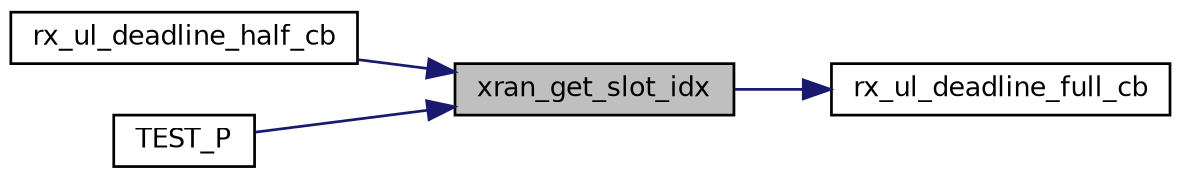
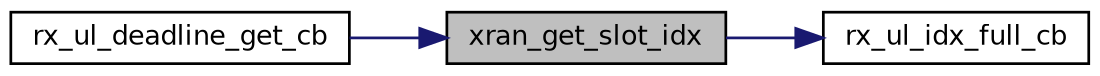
node "rx_ul_deadline_half_cb": label "rx_ul_deadline_half_cb" -> "rx_ul_deadline_get_cb"
node "rx_ul_deadline_full_cb": label "rx_ul_deadline_full_cb" -> "rx_ul_idx_full_cb"
node "TEST_P": removed
